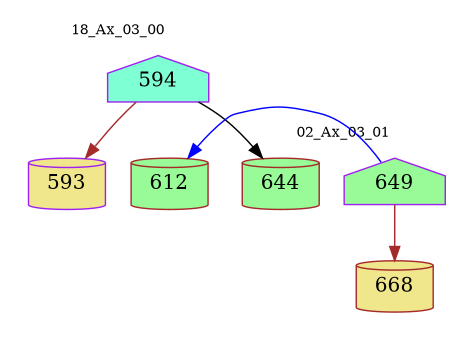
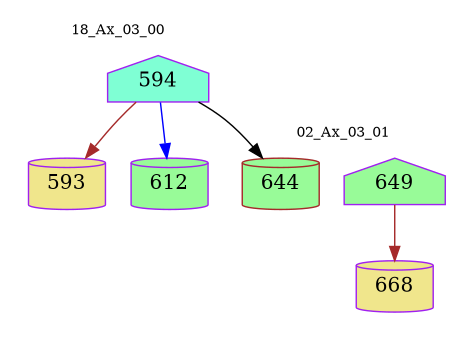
edge "649" -> "612": now "594" -> "612"
node "612": color brown -> purple
node "668": color brown -> purple
